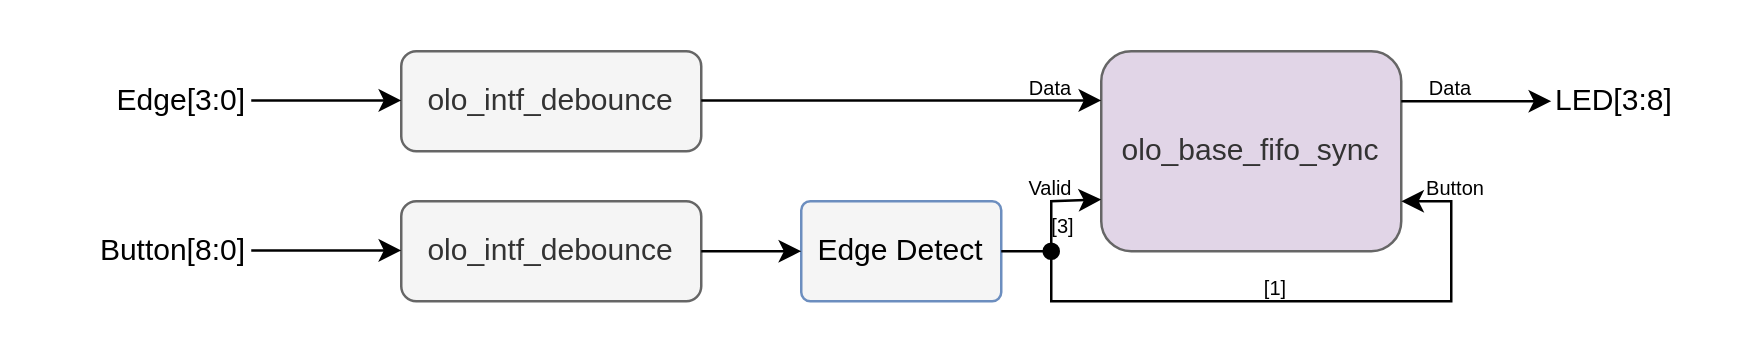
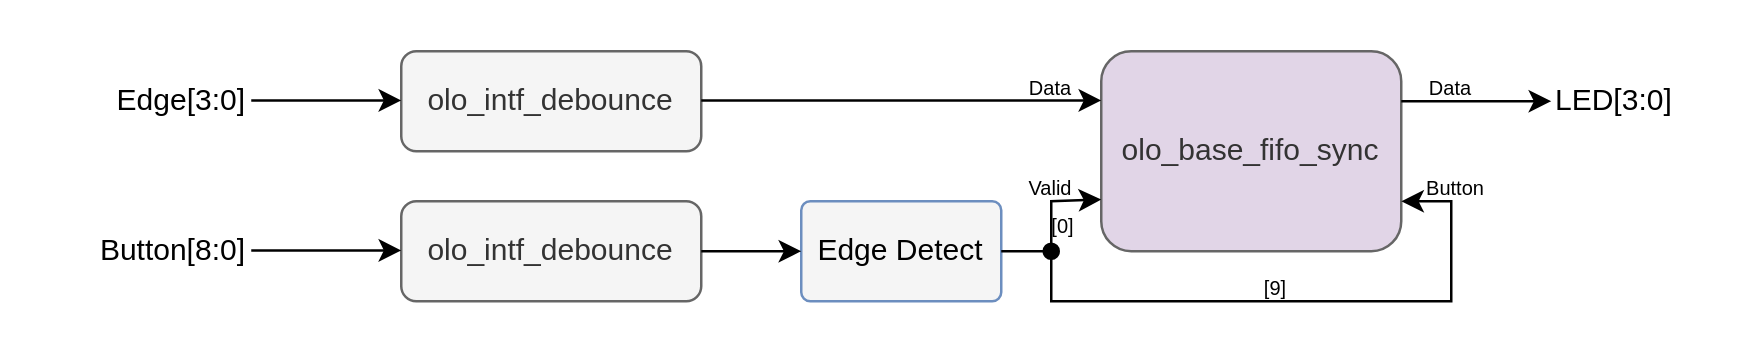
node "LED[3:8]": label "LED[3:8]" -> "LED[3:0]"
node "[3]": label "[3]" -> "[0]"
node "[1]": label "[1]" -> "[9]"
